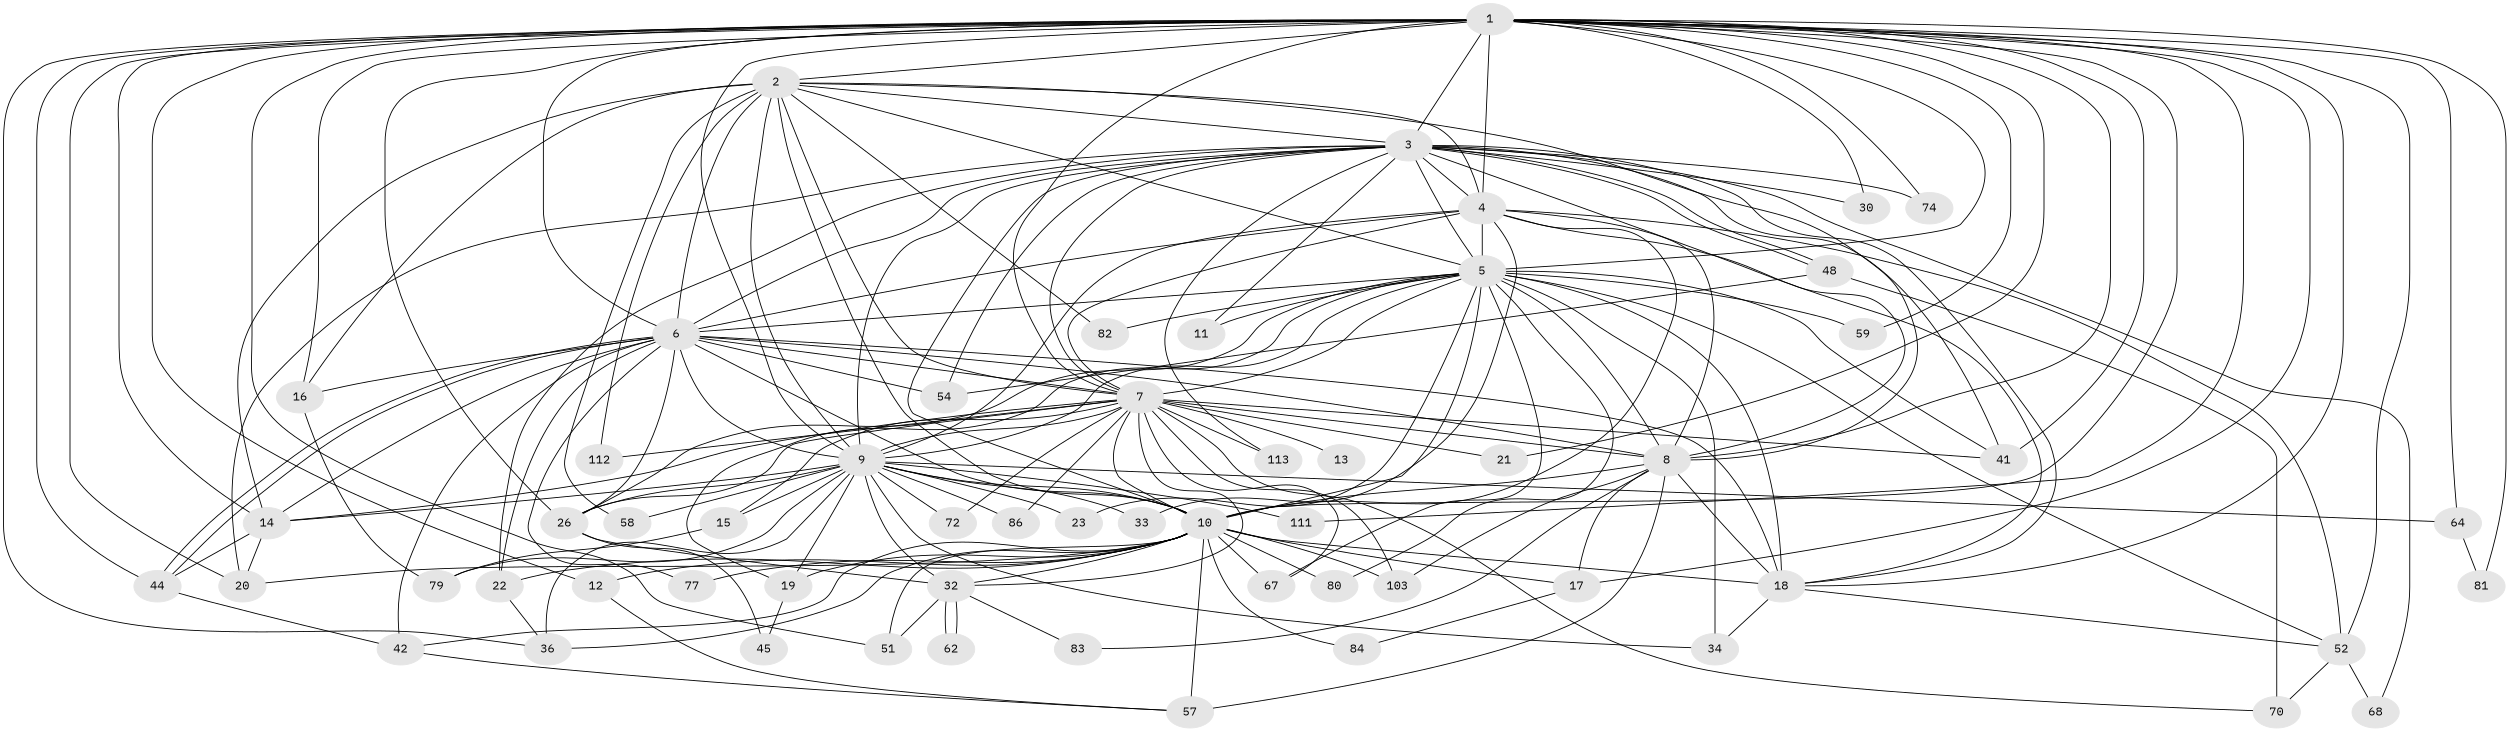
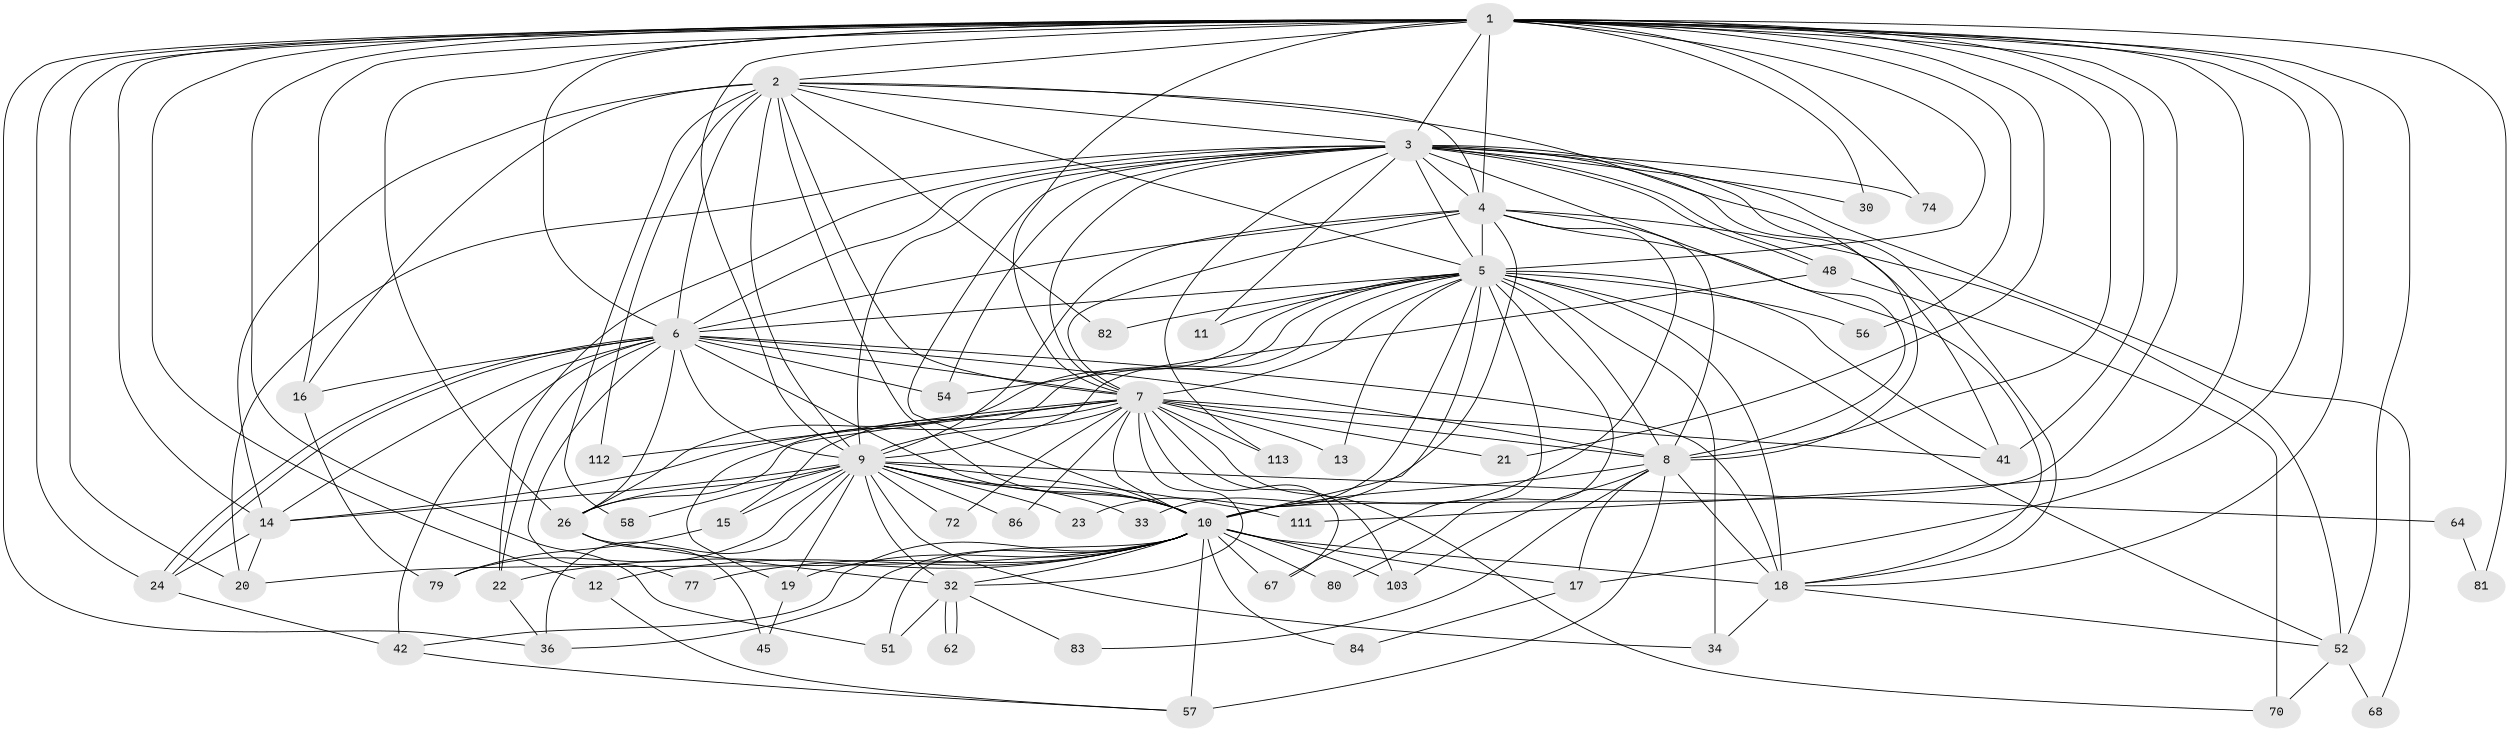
edge "1" -- "64": removed
node "59": label "59" -> "56"
edge "5" -- "13": added
node "44": label "44" -> "24"
